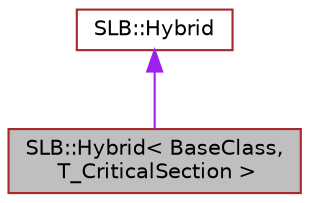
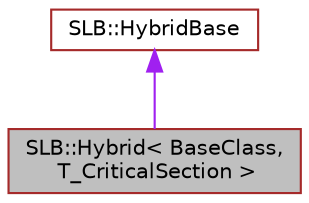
node "SLB::Hybrid": label "SLB::Hybrid" -> "SLB::HybridBase"
